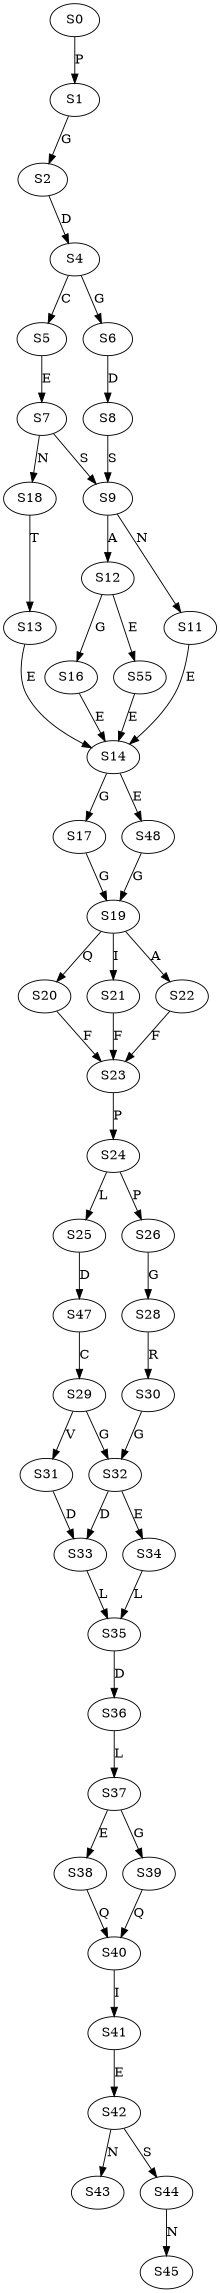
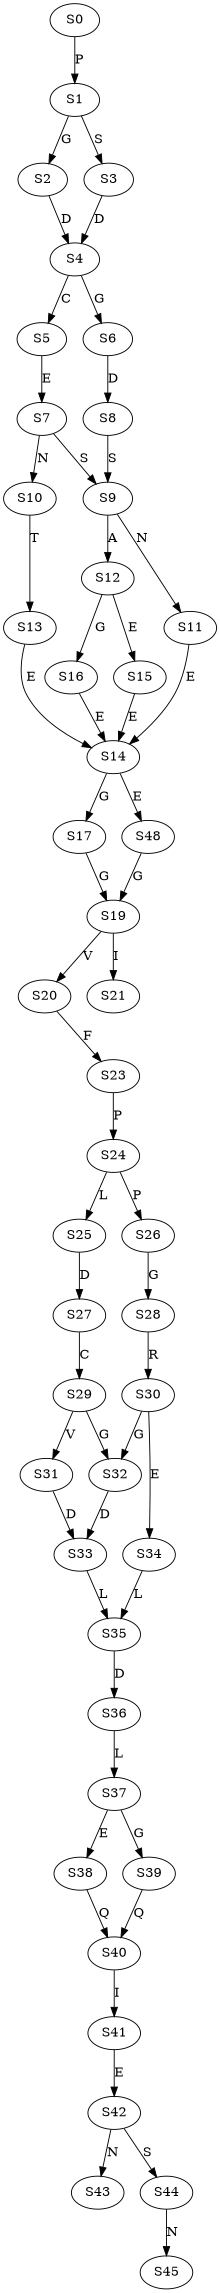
node "S3": added
node "S18": label "S18" -> "S10"
node "S55": label "S55" -> "S15"
edge "S19" -> "S20": label "Q" -> "V"
node "S22": removed
edge "S21" -> "S23": removed, label "F"
node "S47": label "S47" -> "S27"
edge "S32" -> "S34": now "S30" -> "S34"
